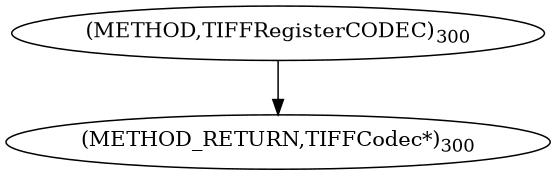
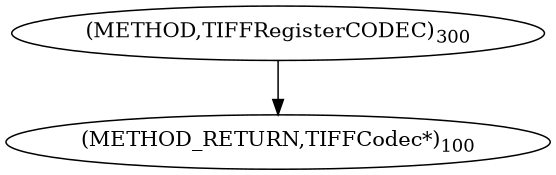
node "(METHOD_RETURN,TIFFCodec*)": text "300" -> "100"
